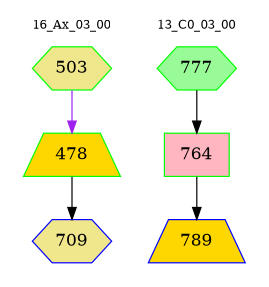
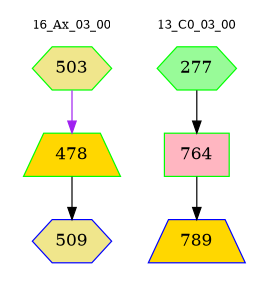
node "777": label "777" -> "277"
node "709": label "709" -> "509"
